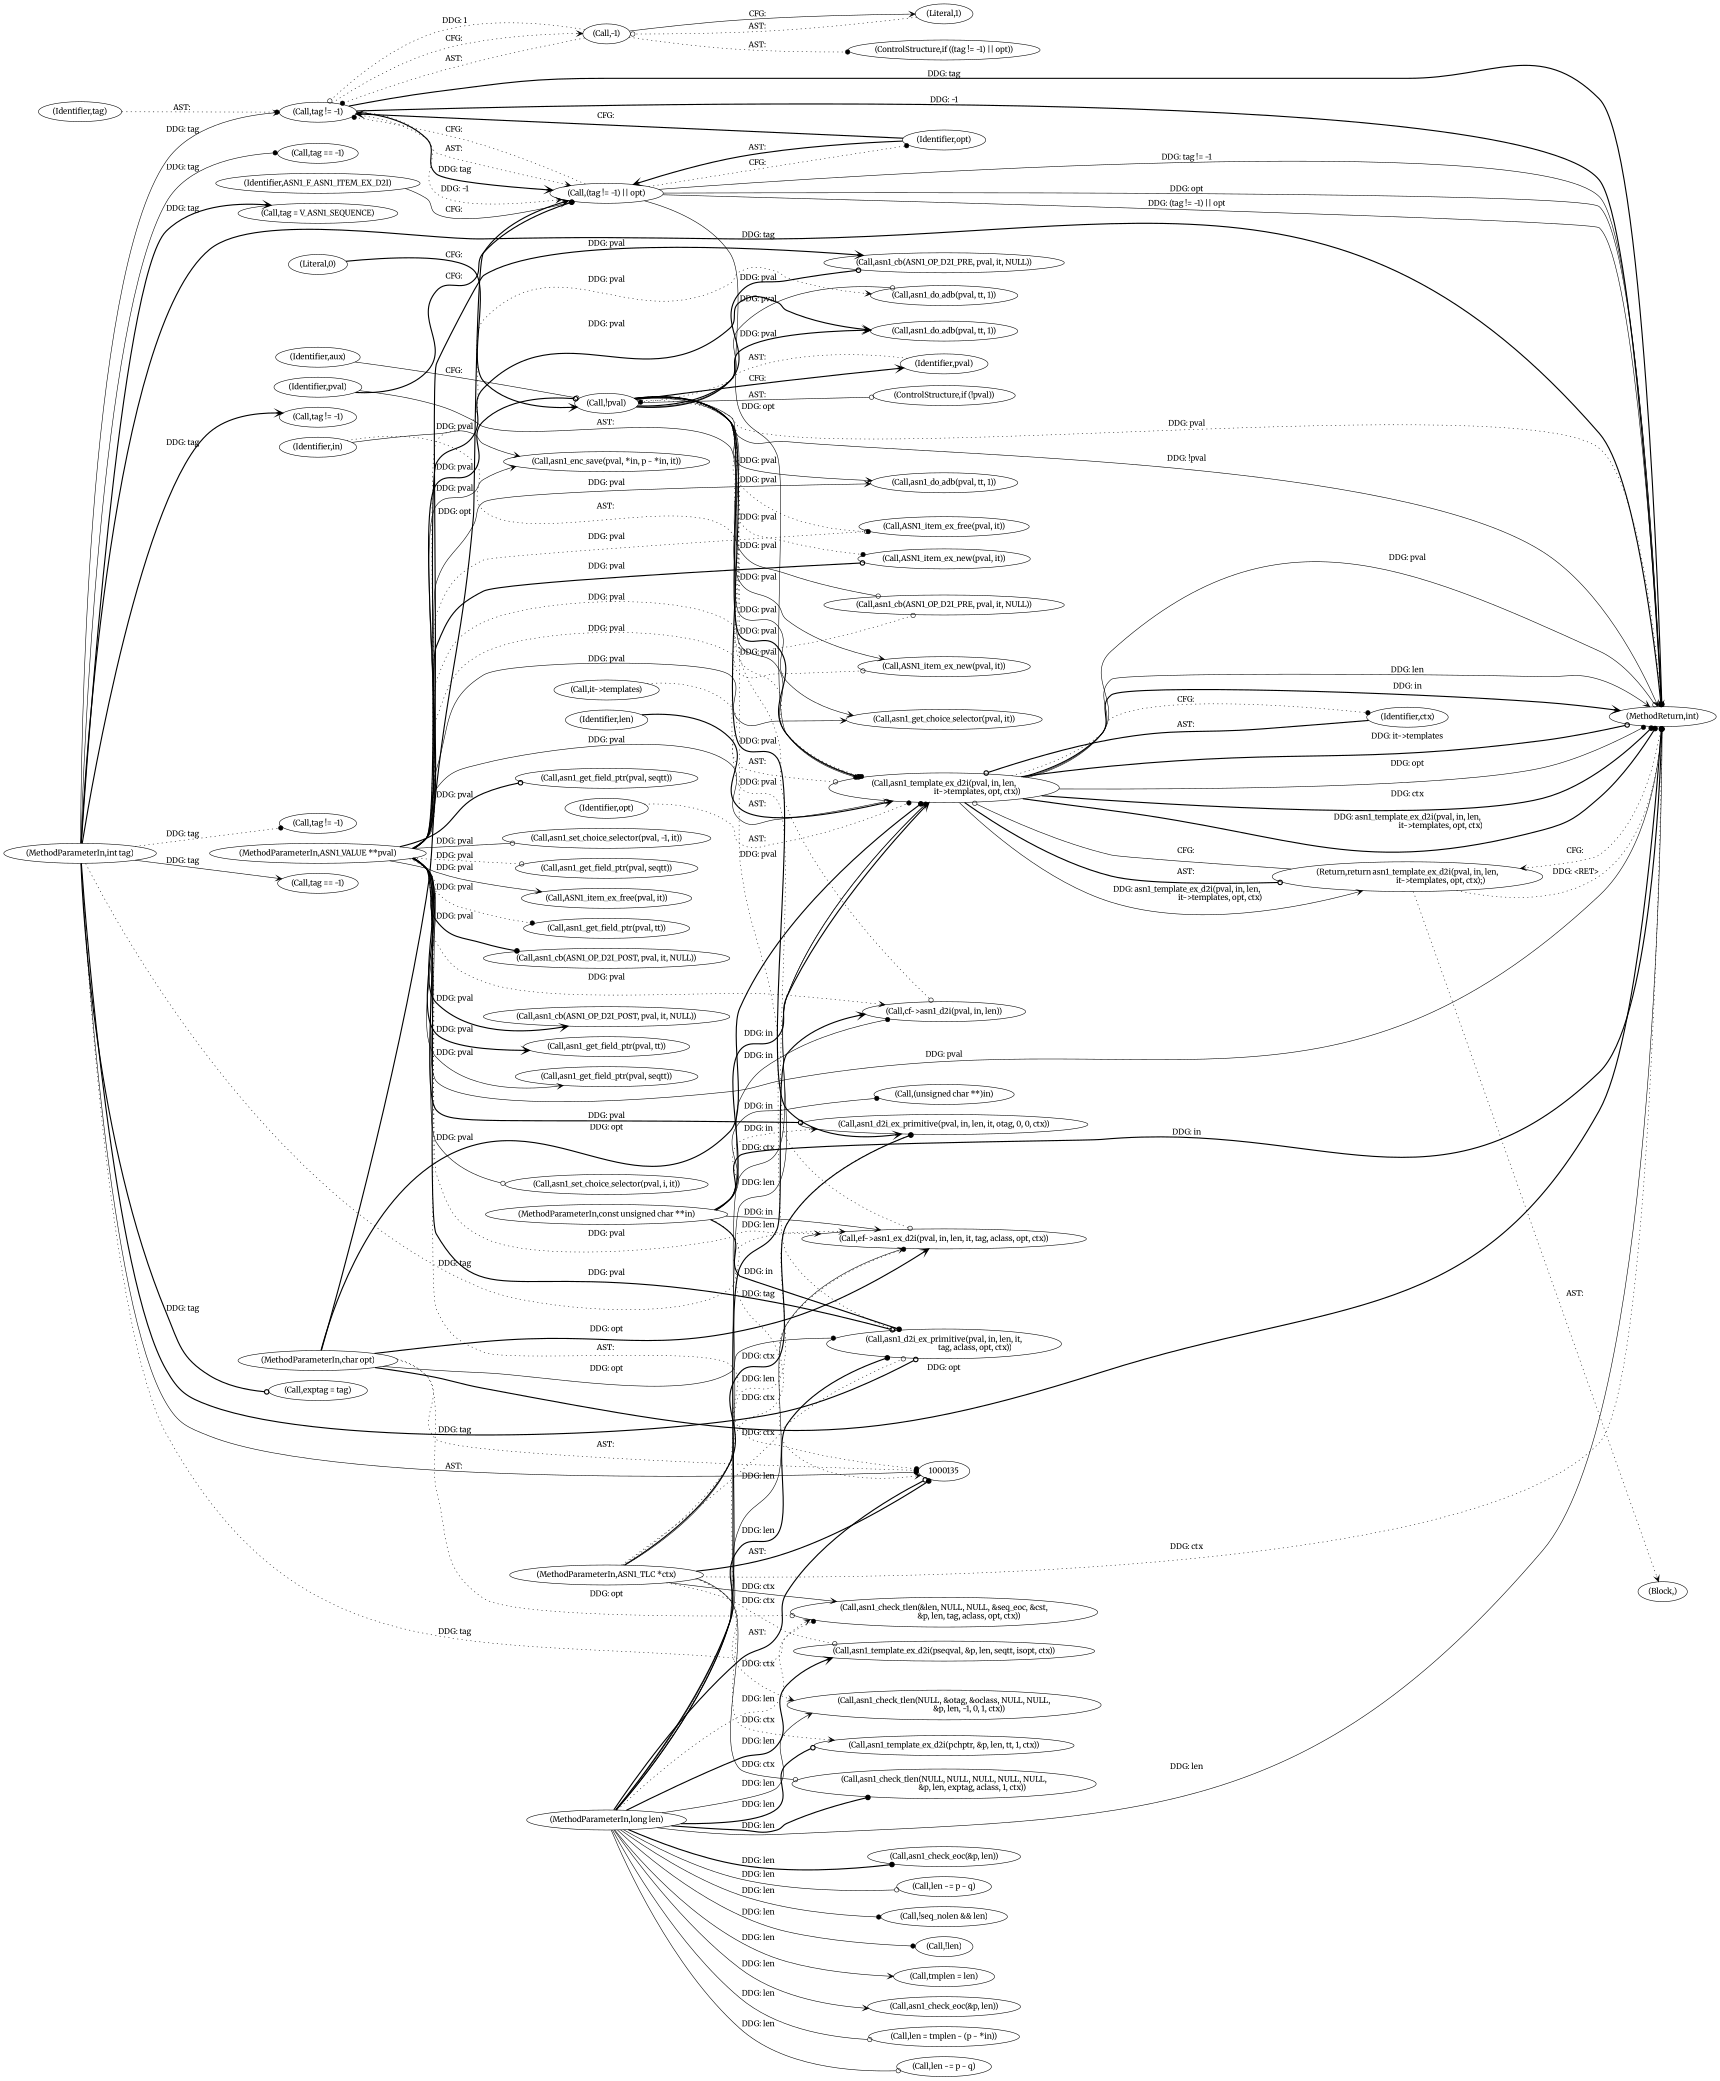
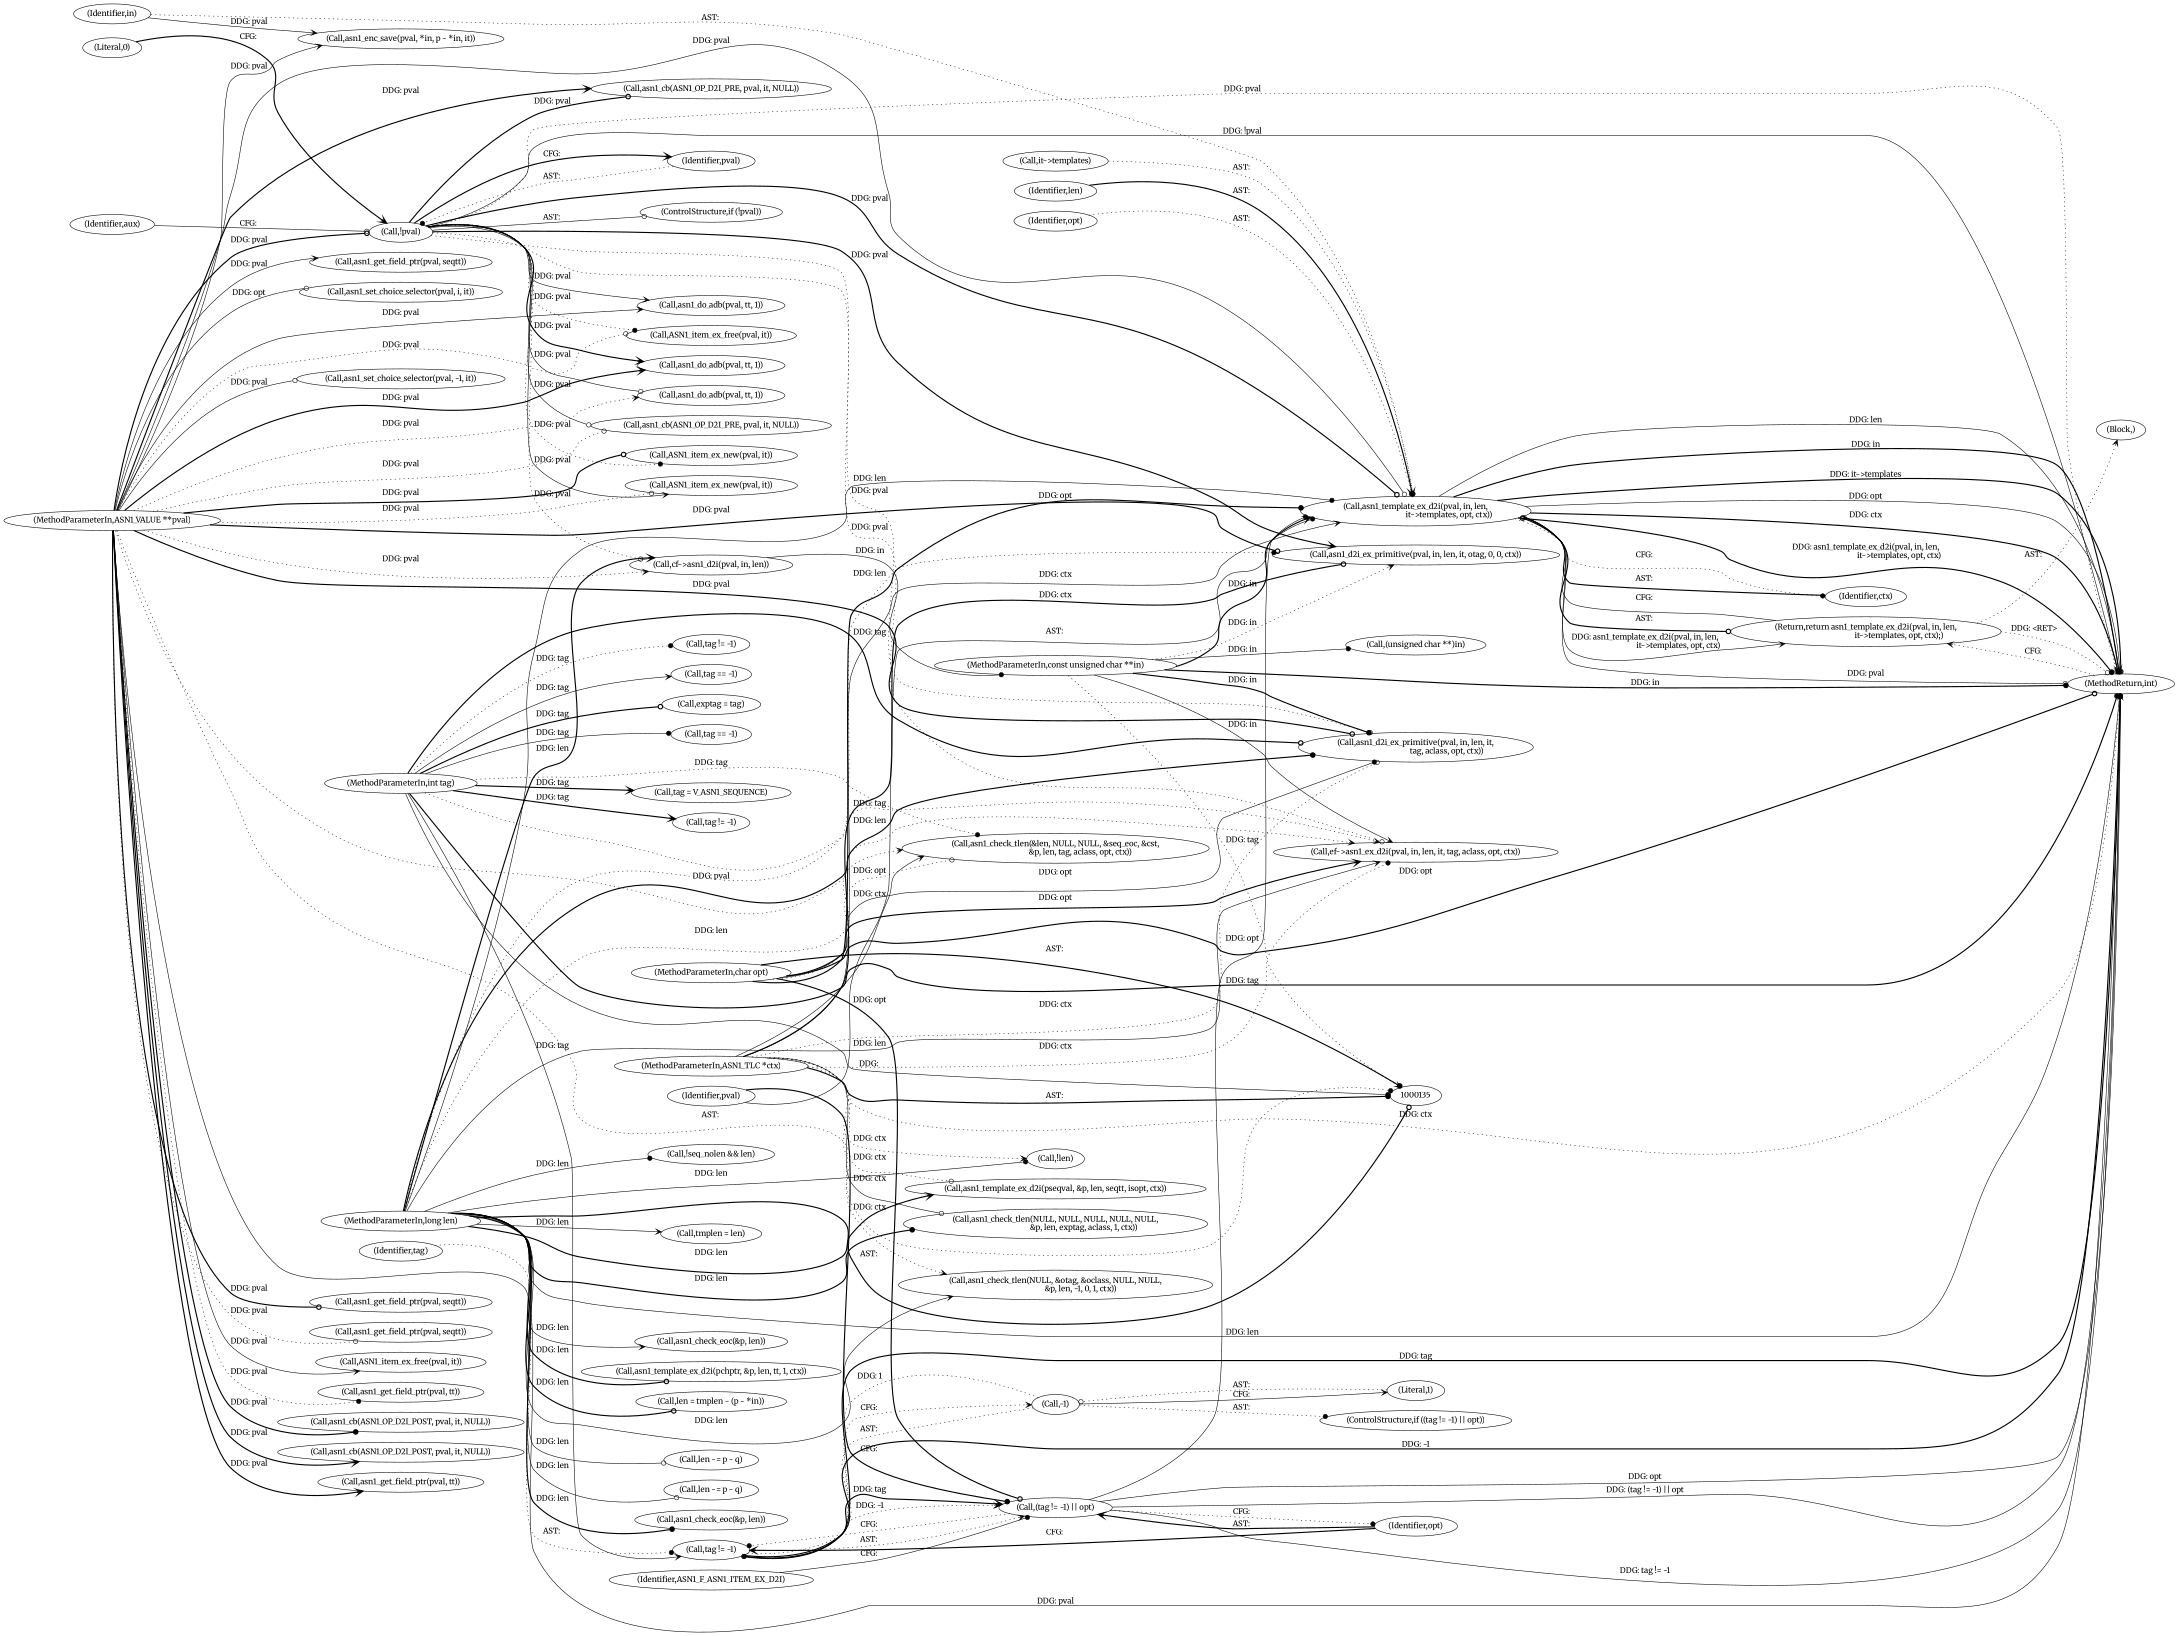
edge "(MethodParameterIn,char opt)" -> "(Call,(tag != -1) || opt)": arrowhead vee -> odot
node "(Call,asn1_get_choice_selector(pval, it))": removed
edge "(MethodParameterIn,const unsigned char **in)" -> "(Call,cf->asn1_d2i(pval, in, len))": reversed
edge "(MethodParameterIn,ASN1_VALUE **pval)" -> "(Call,asn1_set_choice_selector(pval, i, it))": label "DDG: pval" -> "DDG: opt"
edge "(MethodParameterIn,char opt)" -> "1000135": style dotted -> bold
edge "(MethodParameterIn,int tag)" -> "1000135": label "AST: " -> "DDG: "
edge "(MethodParameterIn,ASN1_TLC *ctx)" -> "(Call,asn1_template_ex_d2i(pchptr, &p, len, tt, 1, ctx))": now "(MethodParameterIn,ASN1_TLC *ctx)" -> "(Call,!len)"
edge "(MethodParameterIn,long len)" -> "(Call,len = tmplen - (p - *in))": style solid -> bold
